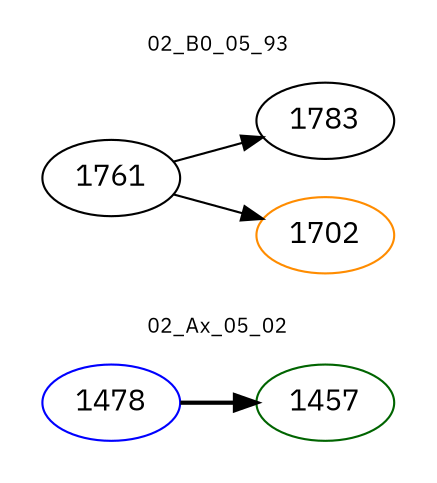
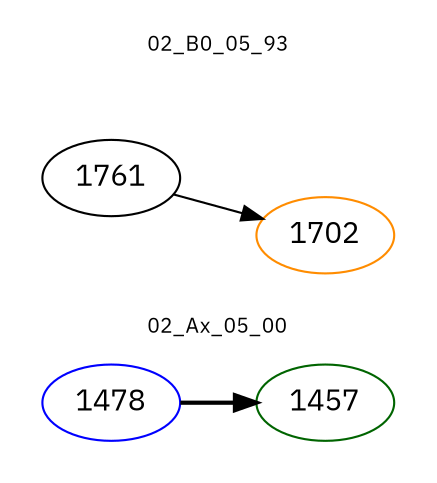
node "1783": removed
cluster "02_Ax_05_02": label "02_Ax_05_02" -> "02_Ax_05_00"
